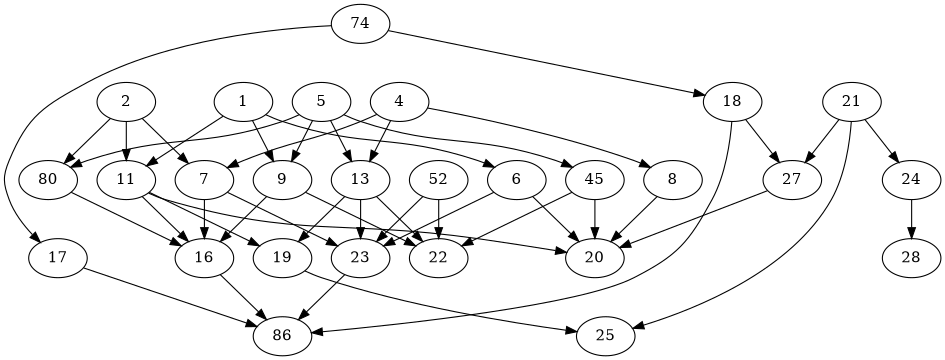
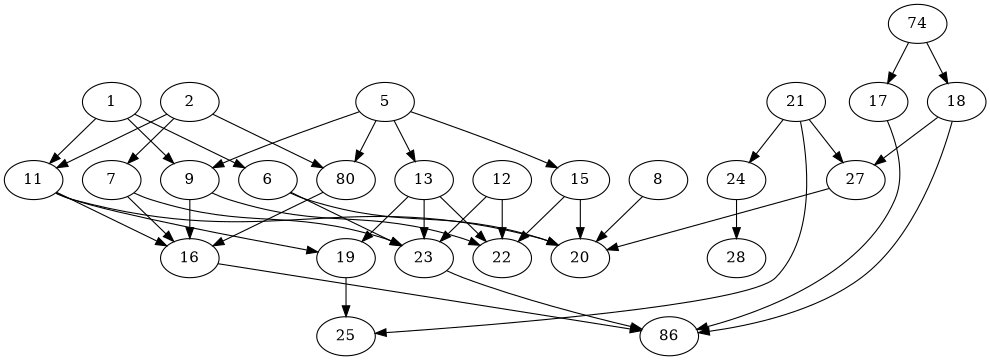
node "4": removed
node "52": label "52" -> "12"
node "45": label "45" -> "15"
